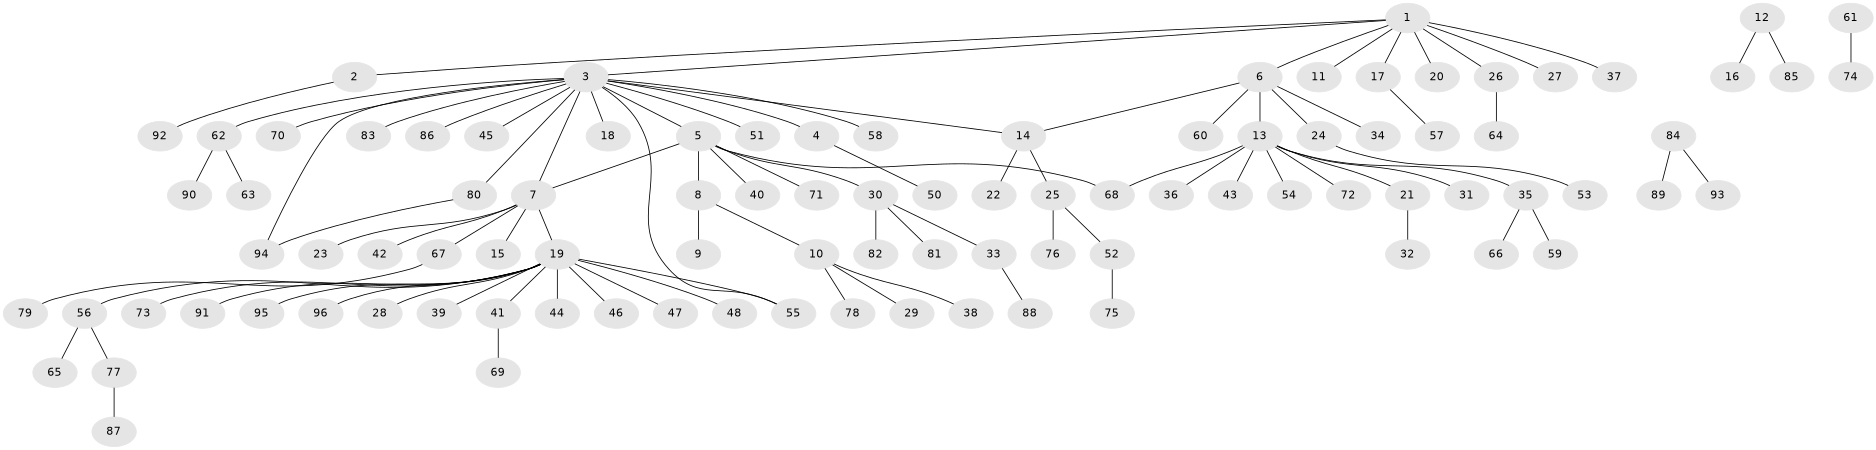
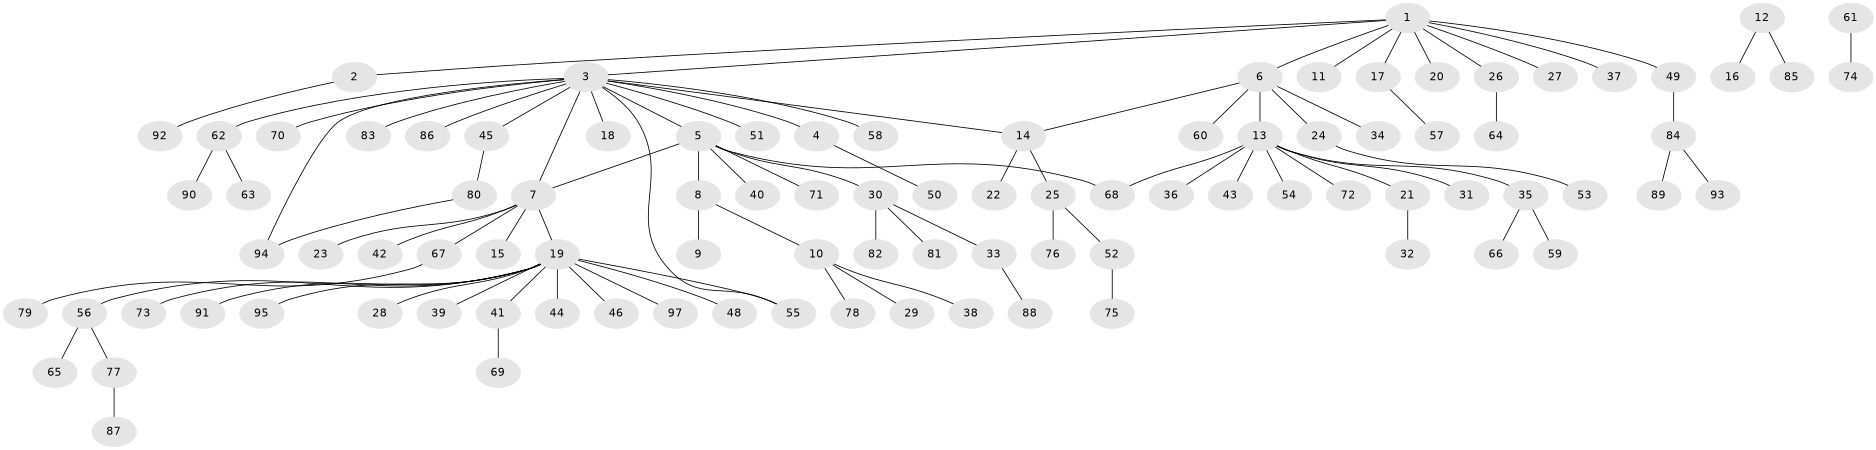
node "49": added
edge "3" -- "80": now "45" -- "80"
node "96": removed
node "47": label "47" -> "97"
